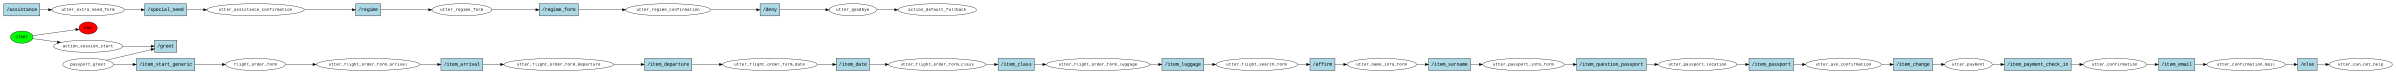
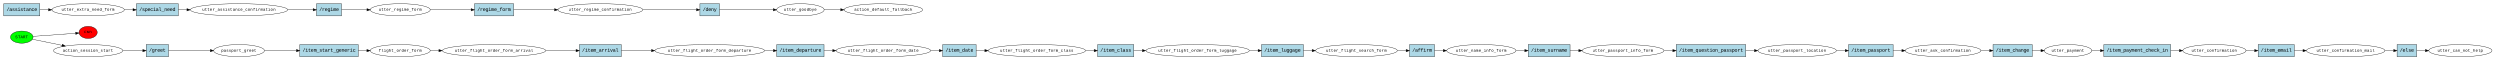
edge "passport_greet" -> "/greet": reversed
